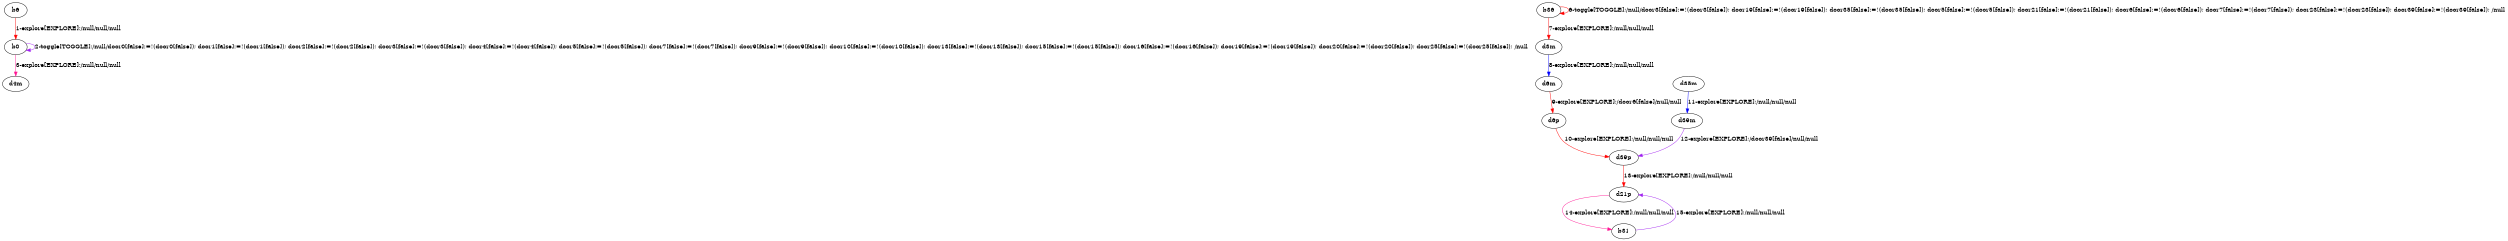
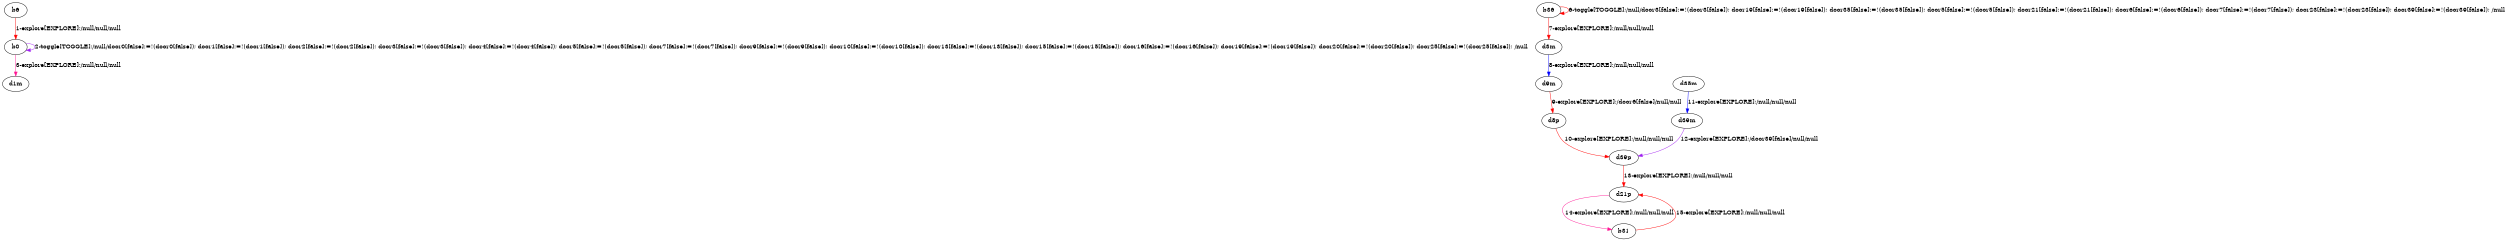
node "d4m": label "d4m" -> "d1m"
node "d6m": label "d6m" -> "d9m"
node "d6p": label "d6p" -> "d8p"
edge "b31" -> "d21p": color purple -> red
